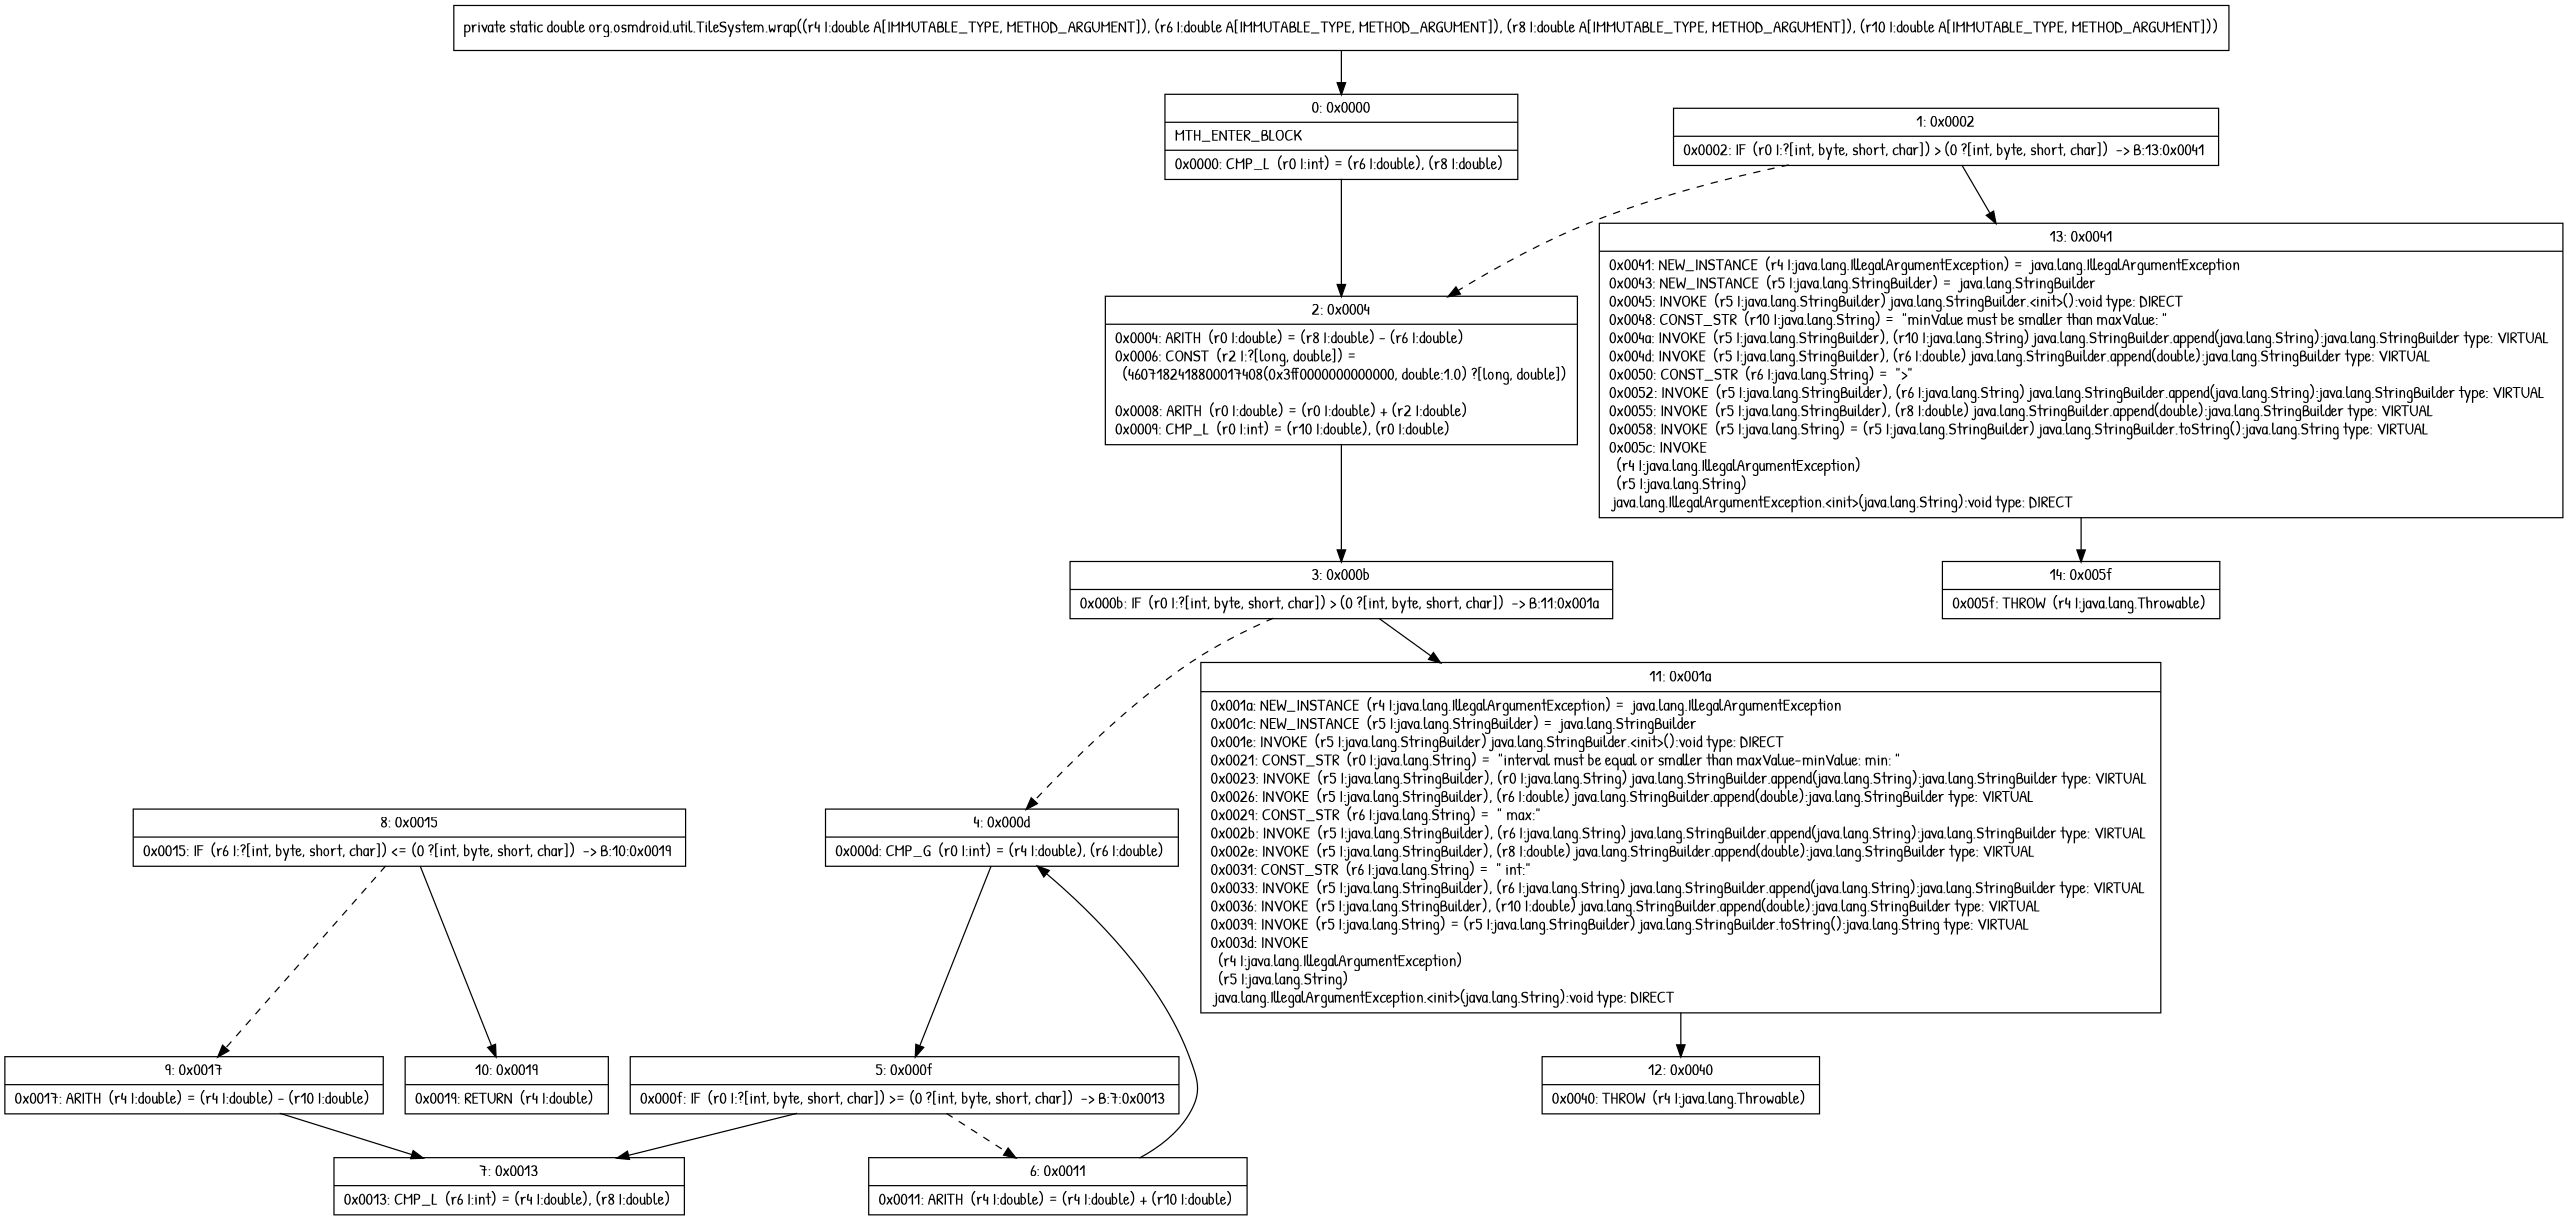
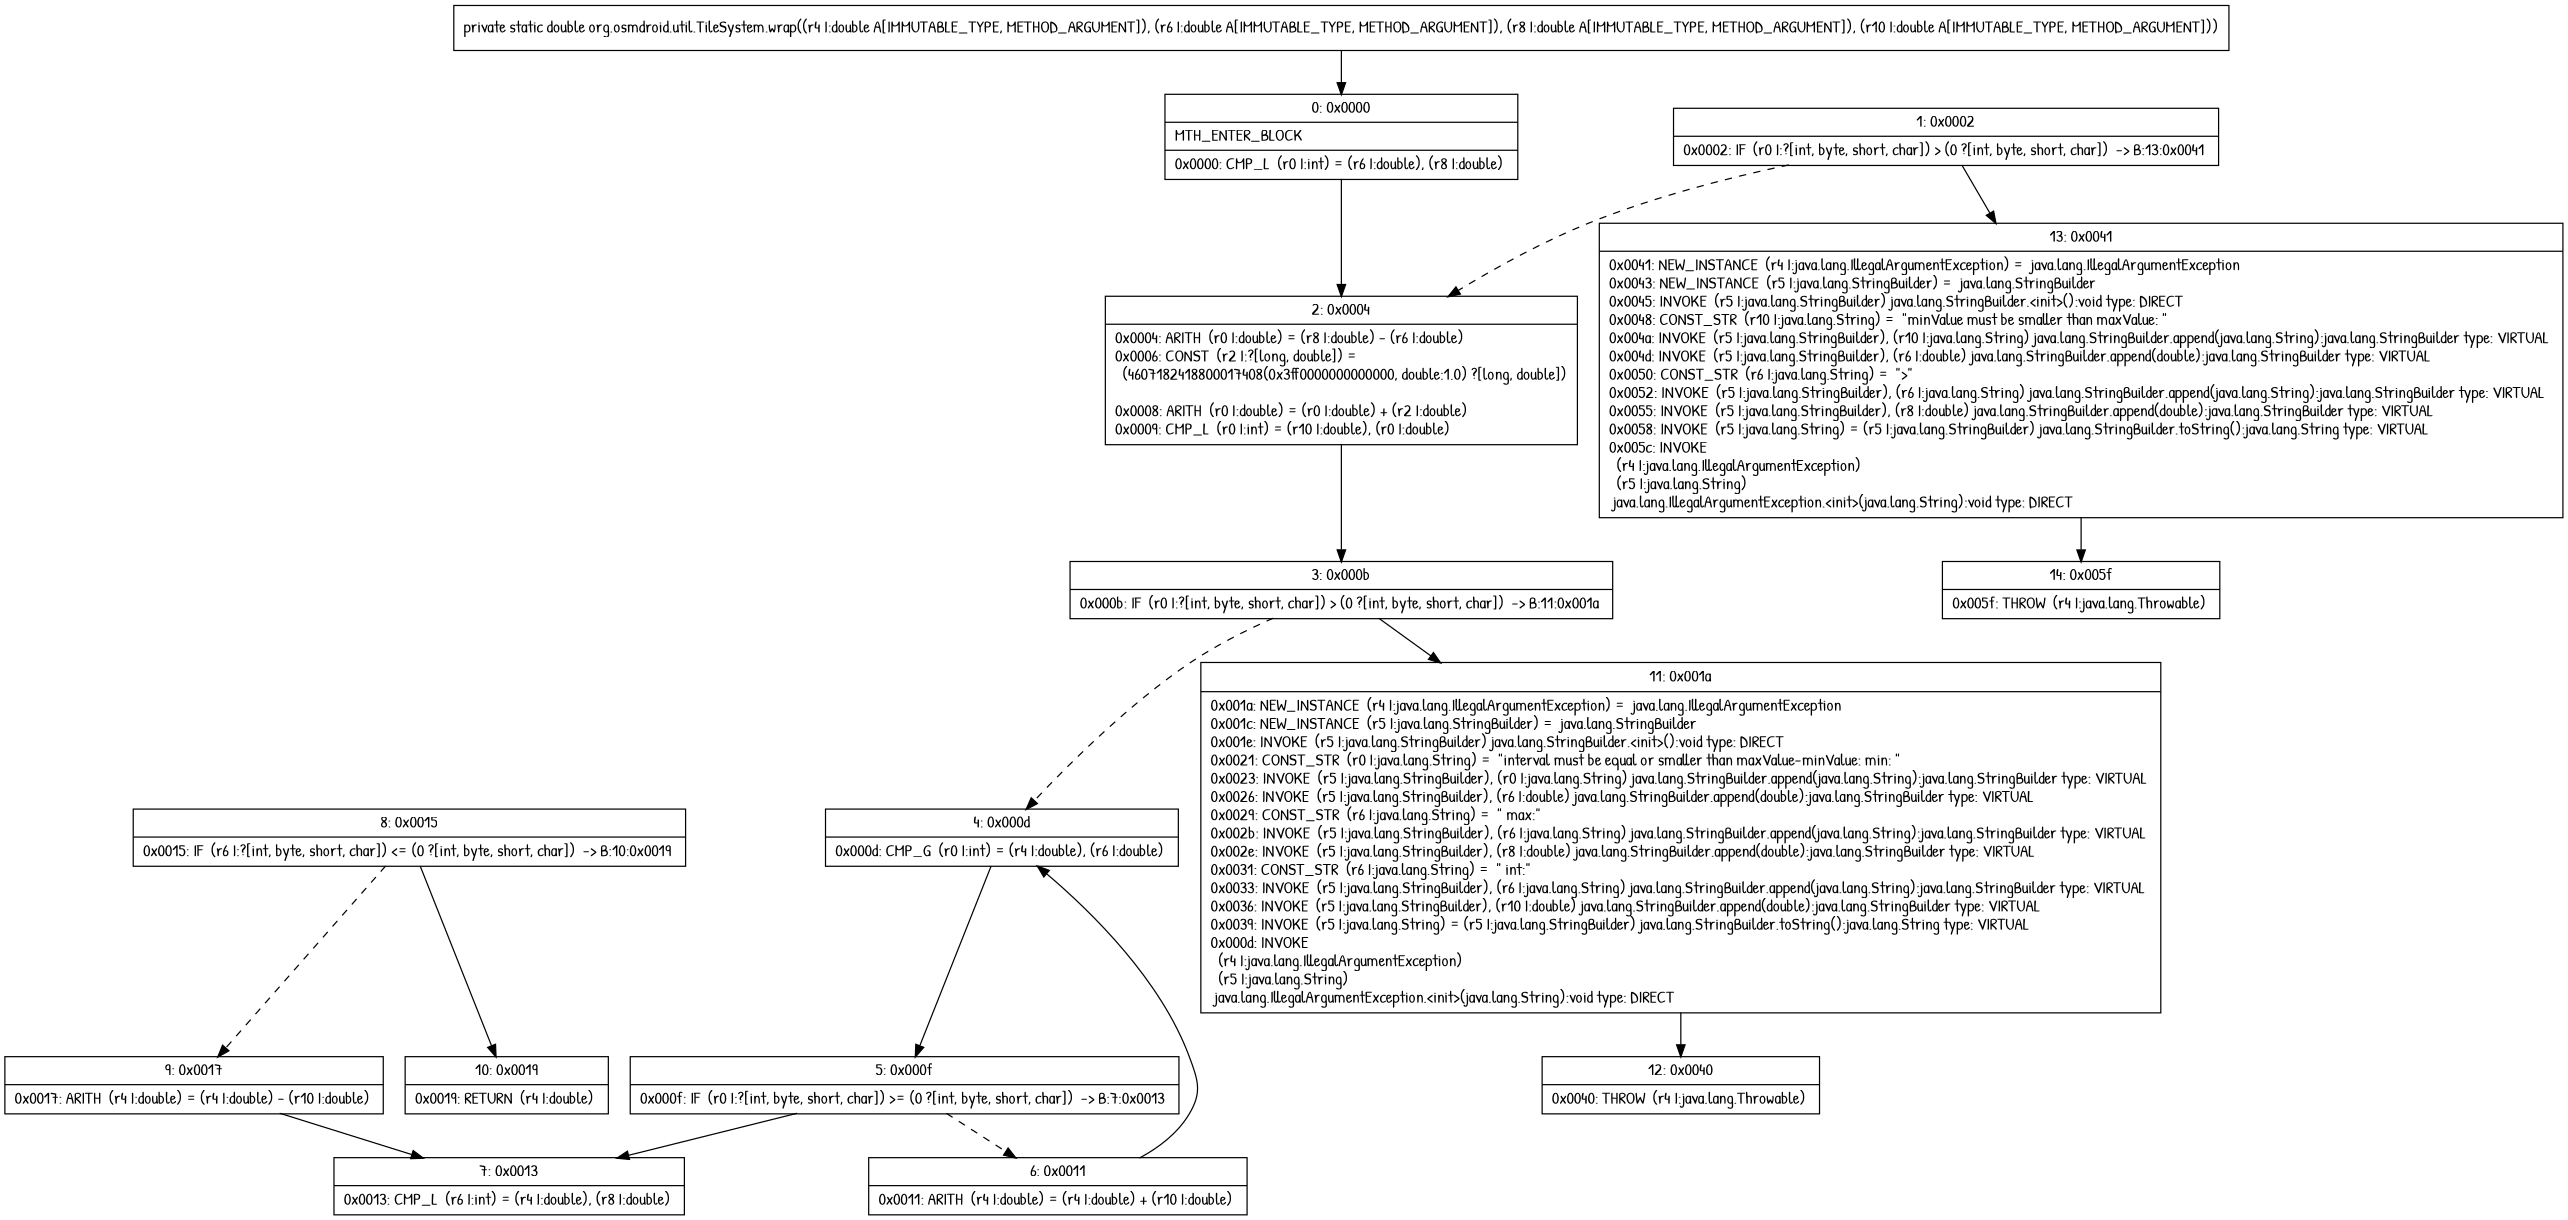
node "11: 0x001a": text "0x003d: INVOKE" -> "0x000d: INVOKE"
